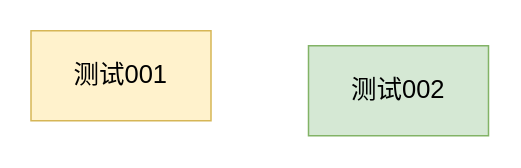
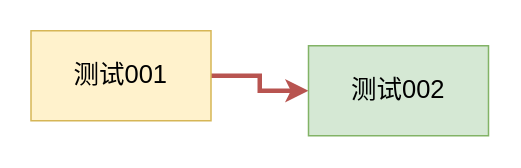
edge "测试001" -> "测试002": added
